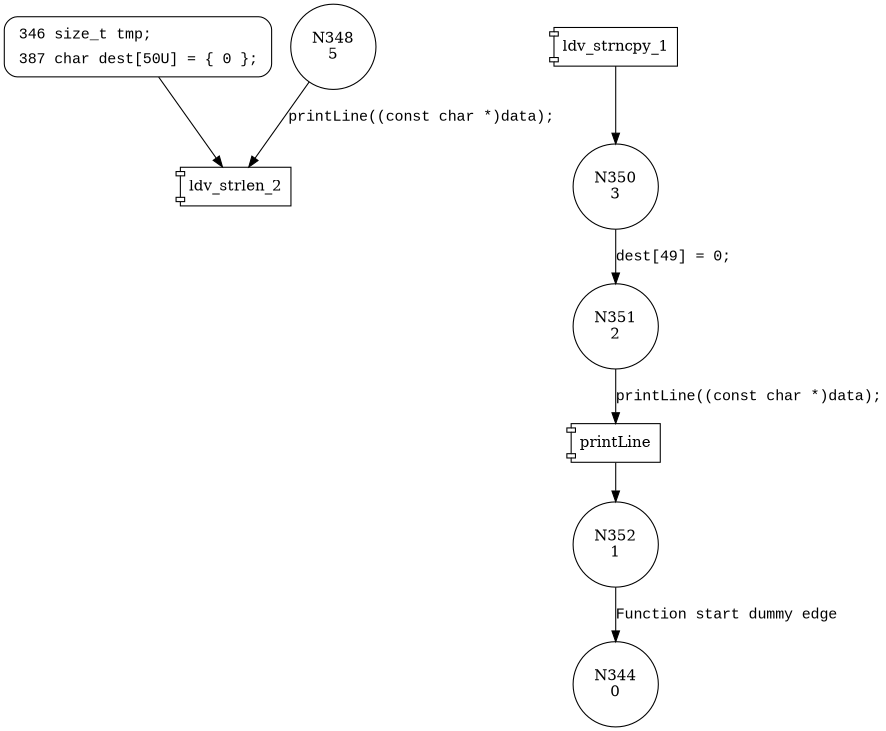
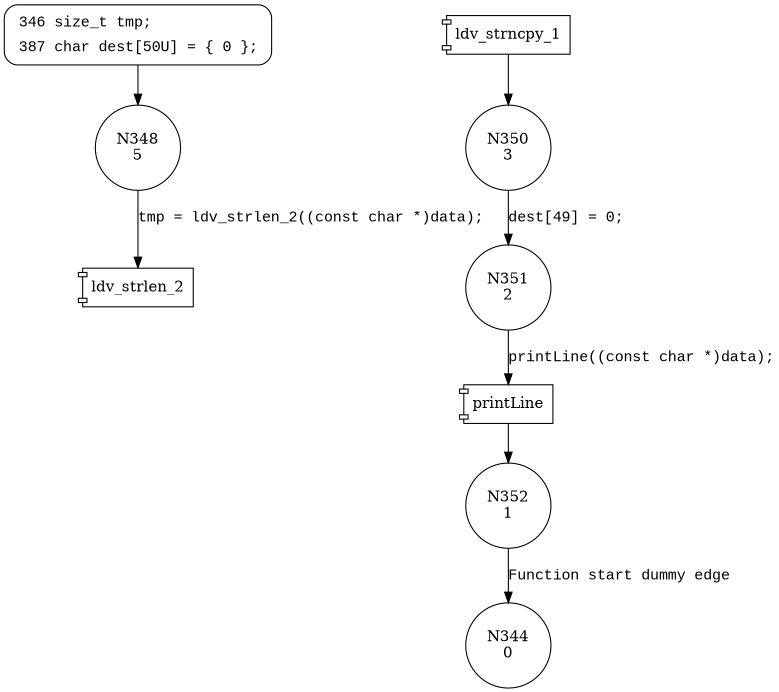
edge "346" -> "ldv_strlen_2": now "346" -> "N348 5"
edge "N348 5" -> "ldv_strlen_2": label "printLine((const char *)data);" -> "tmp = ldv_strlen_2((const char *)data);"
